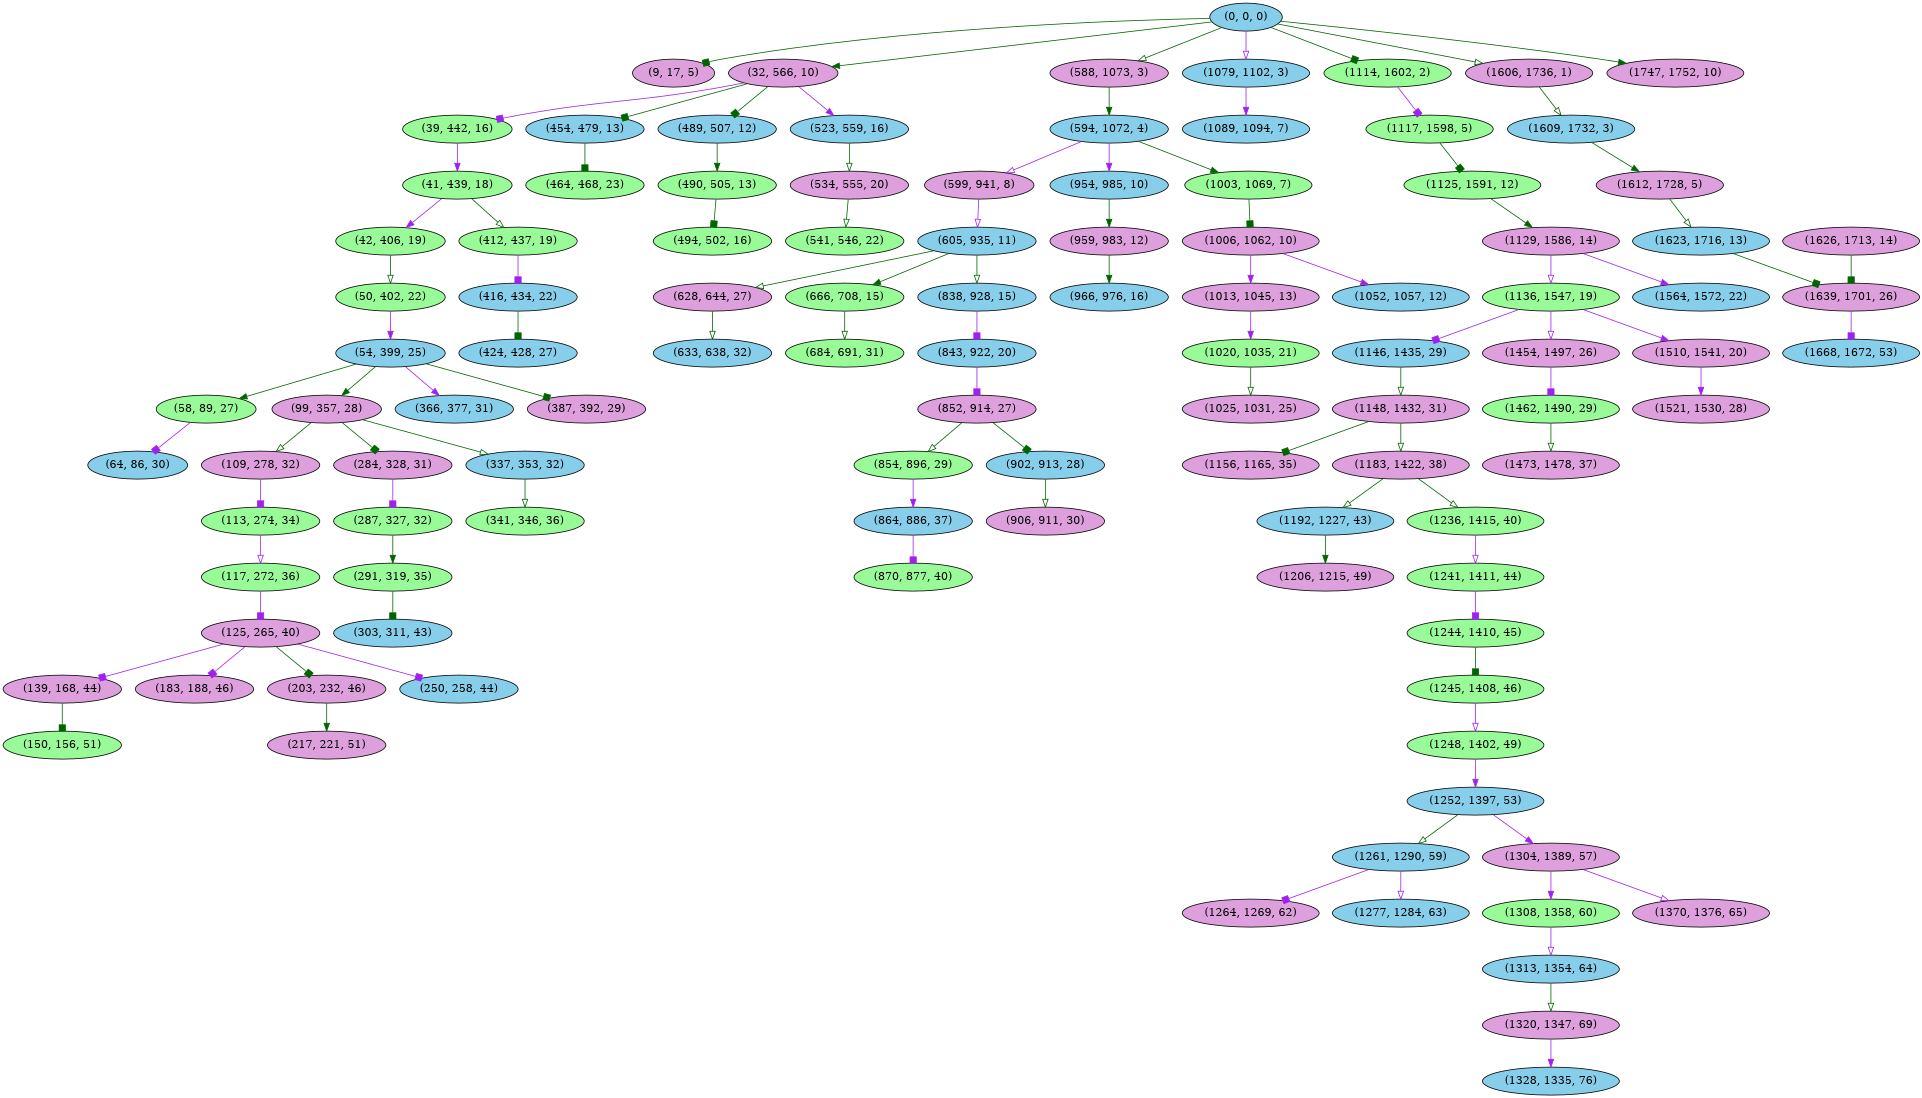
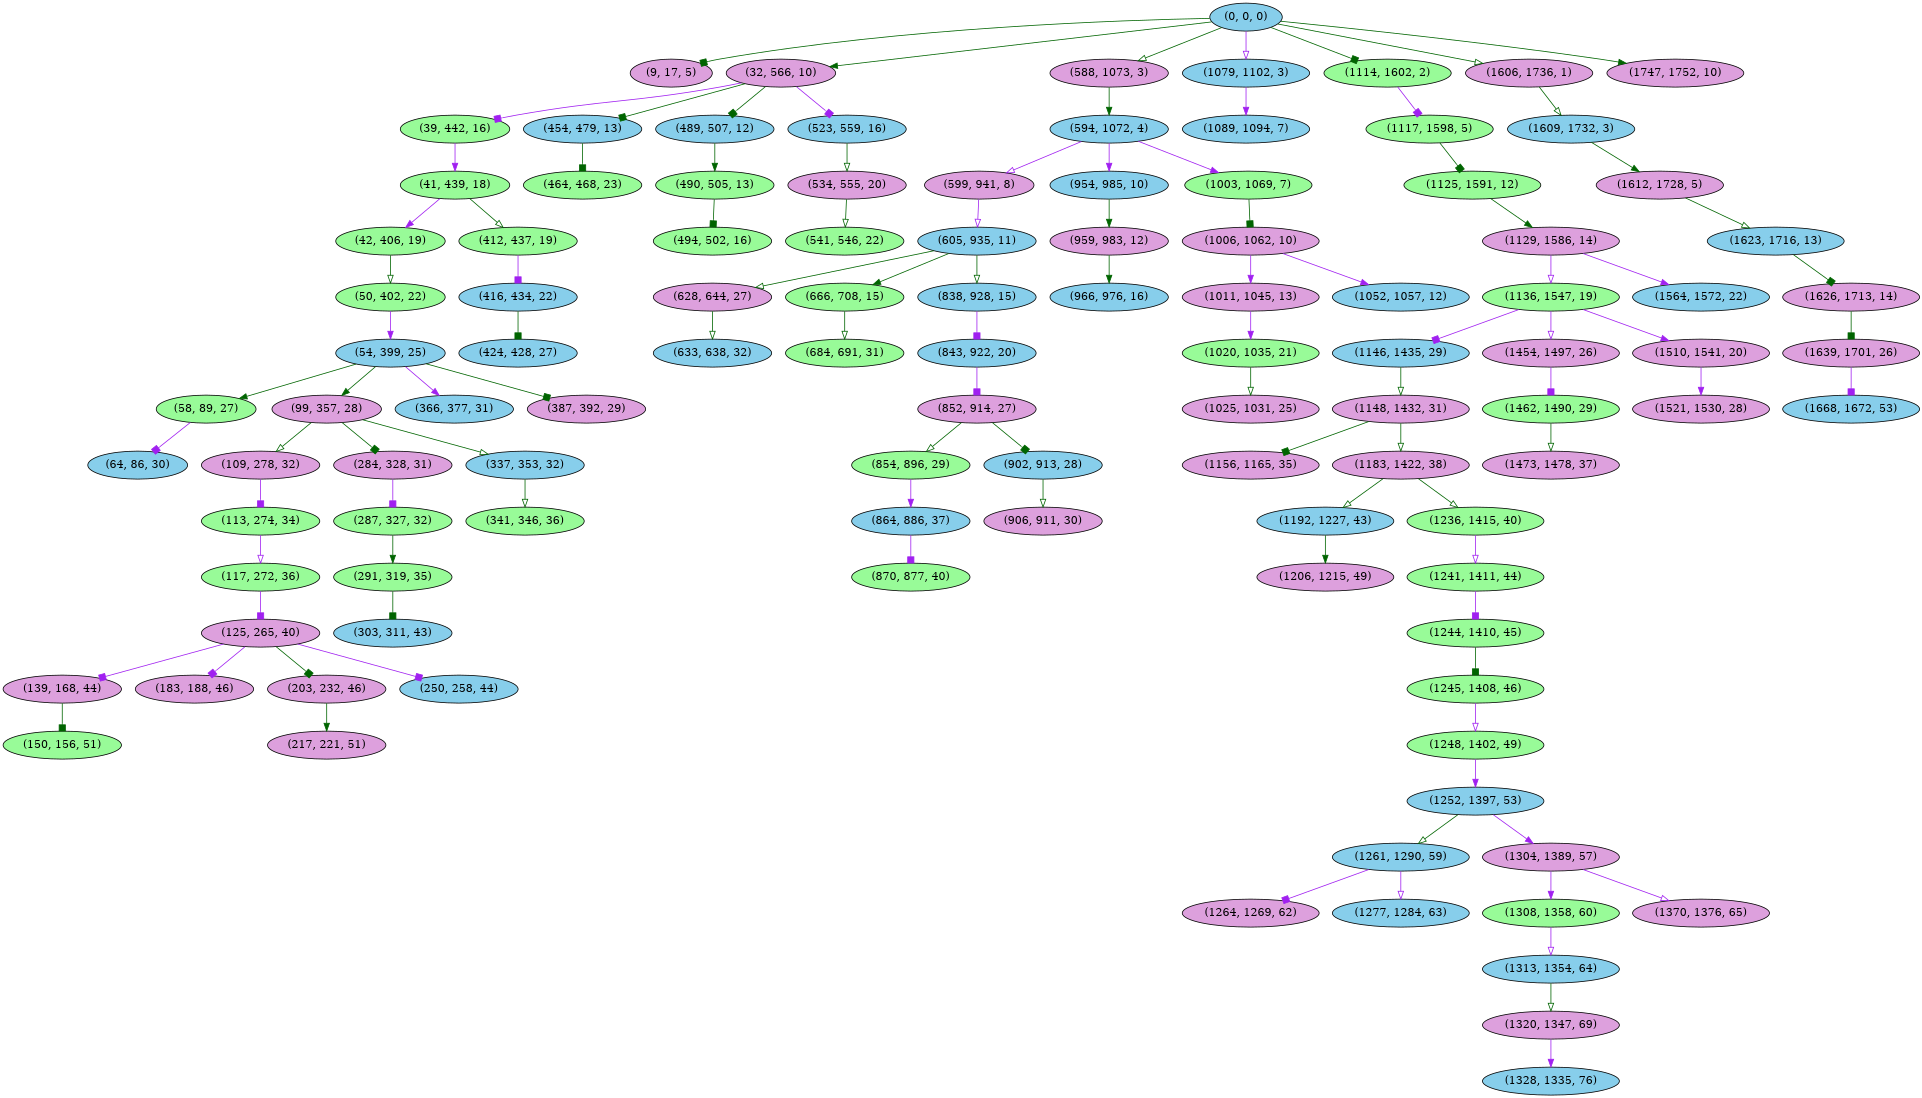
edge "(32, 566, 10)" -> "(523, 559, 16)": arrowhead normal -> box
edge "(594, 1072, 4)" -> "(1003, 1069, 7)": color darkgreen -> purple
edge "(1623, 1716, 13)" -> "(1639, 1701, 26)": now "(1623, 1716, 13)" -> "(1626, 1713, 14)"
node "(1013, 1045, 13)": label "(1013, 1045, 13)" -> "(1011, 1045, 13)"
